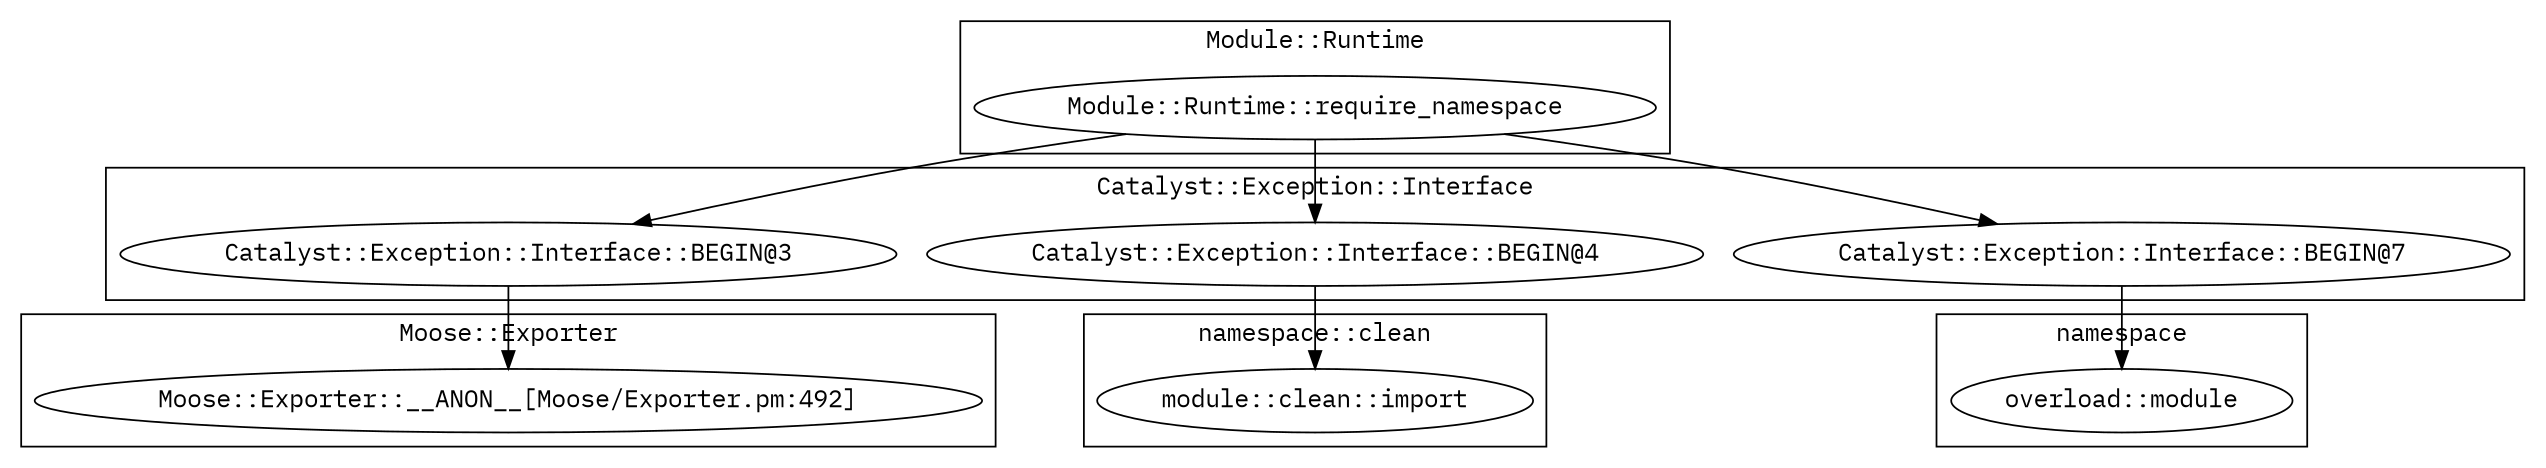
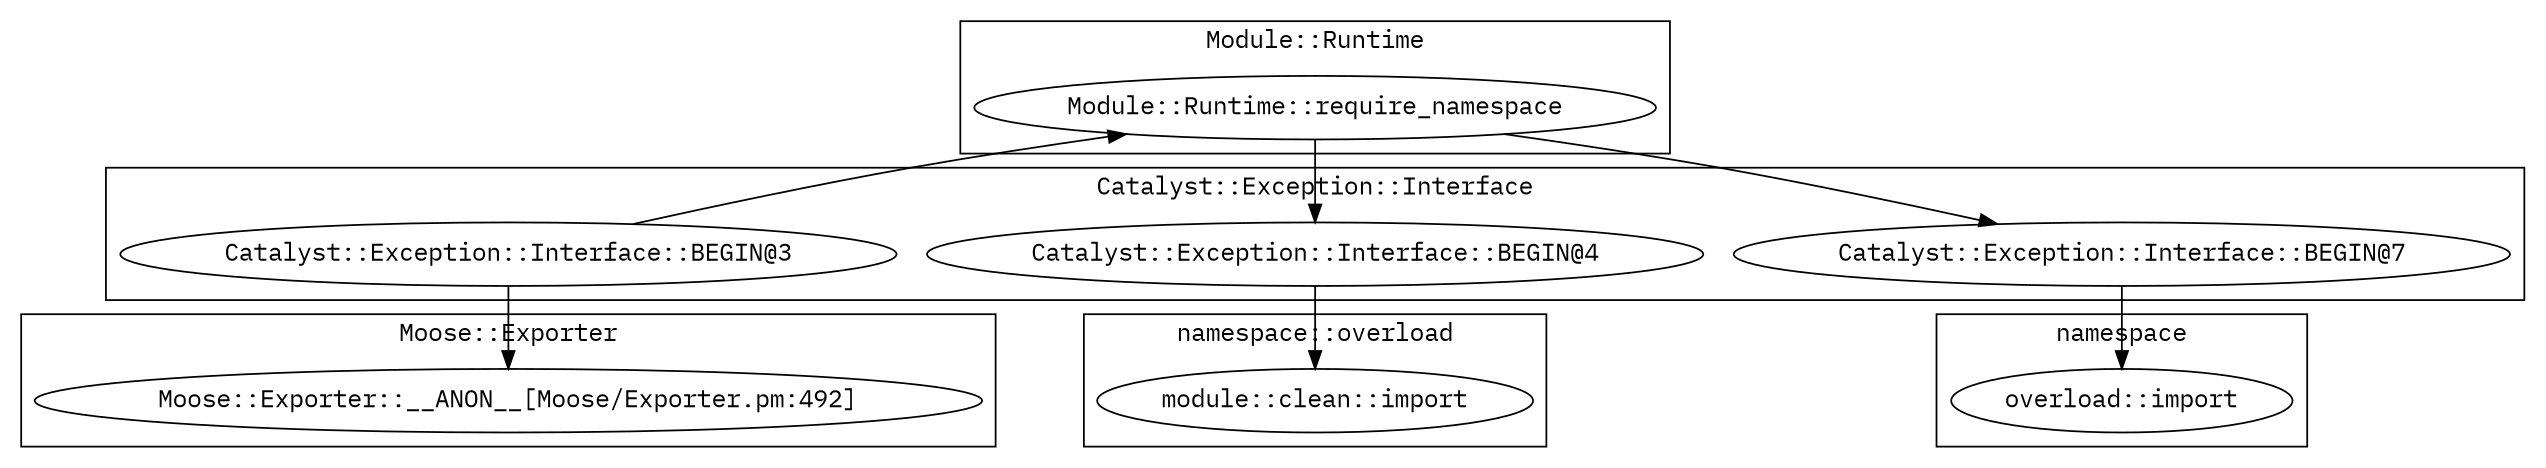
edge "Module::Runtime::require_namespace" -> "Catalyst::Exception::Interface::BEGIN@3": reversed
cluster "namespace::clean": label "namespace::clean" -> "namespace::overload"
node "overload::module": label "overload::module" -> "overload::import"
